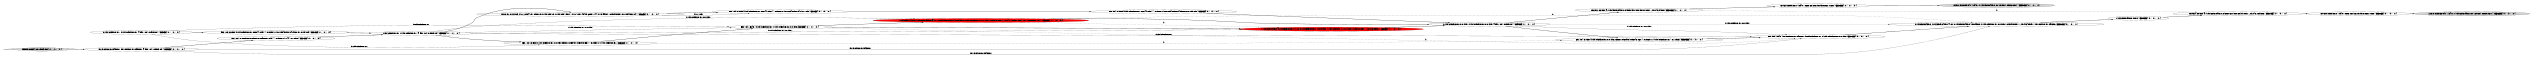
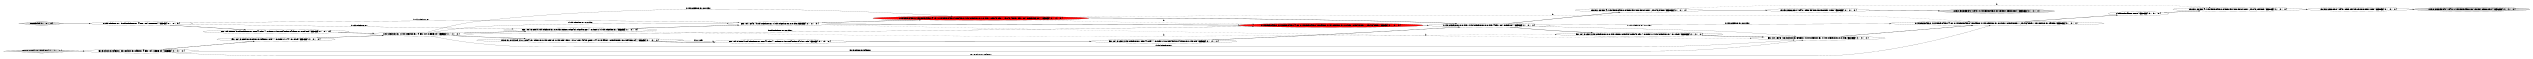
node "testSimple['0', '1', '0']": added
